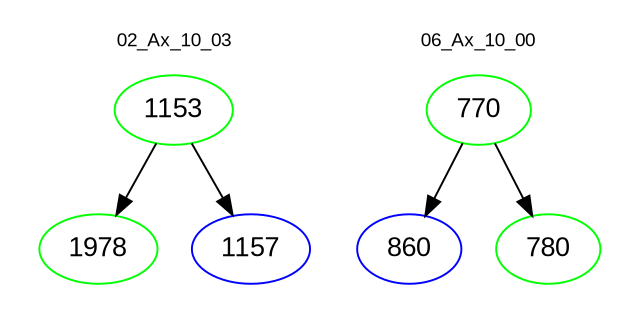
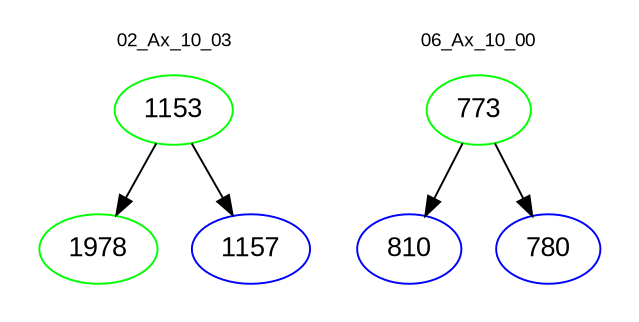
node "770": label "770" -> "773"
node "860": label "860" -> "810"
node "780": color green -> blue
